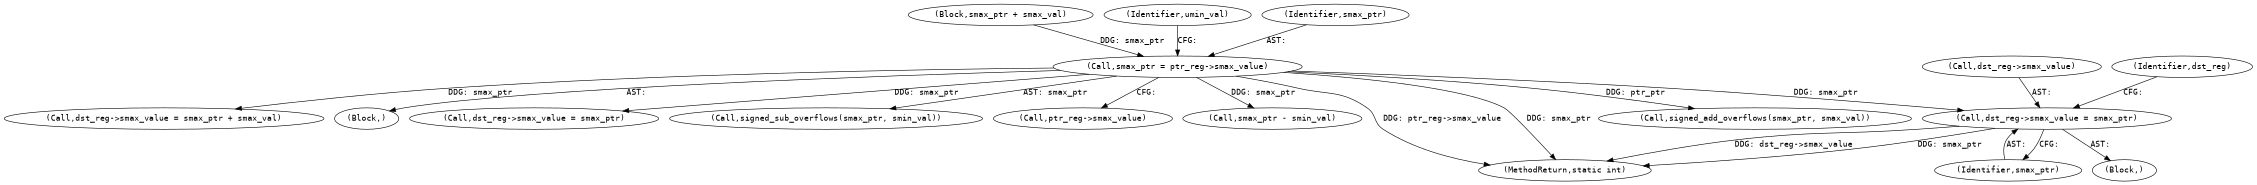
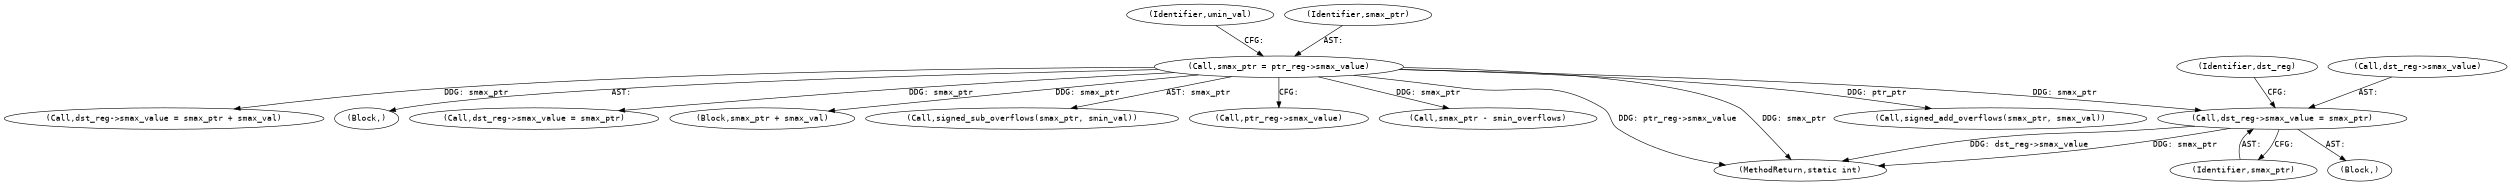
edge "(Block,smax_ptr + smax_val)" -> "(Call,smax_ptr = ptr_reg->smax_value)": reversed
node "(Call,smax_ptr - smin_val)": label "(Call,smax_ptr - smin_val)" -> "(Call,smax_ptr - smin_overflows)"
